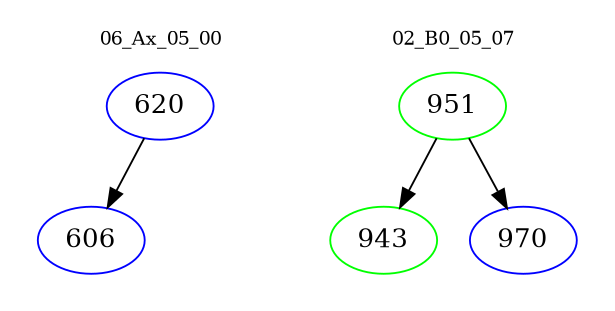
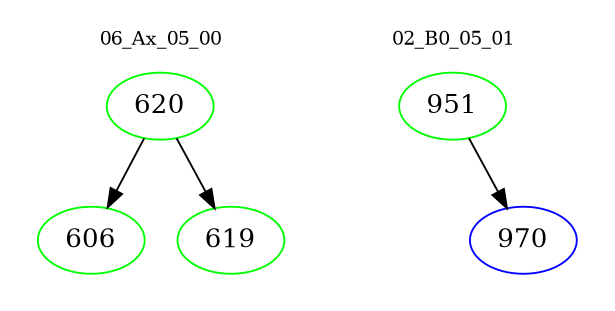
cluster "02_B0_05_07": label "02_B0_05_07" -> "02_B0_05_01"
node "620": color blue -> green
node "606": color blue -> green
node "619": added
node "943": removed
